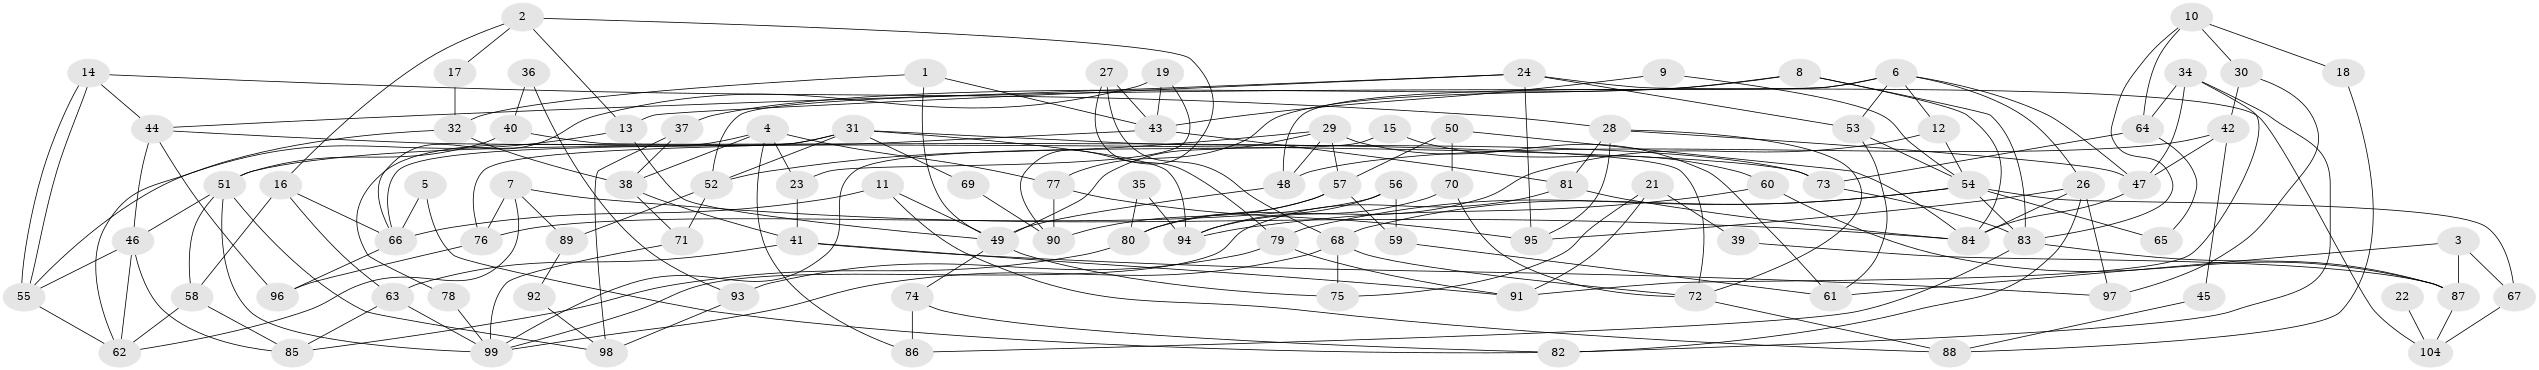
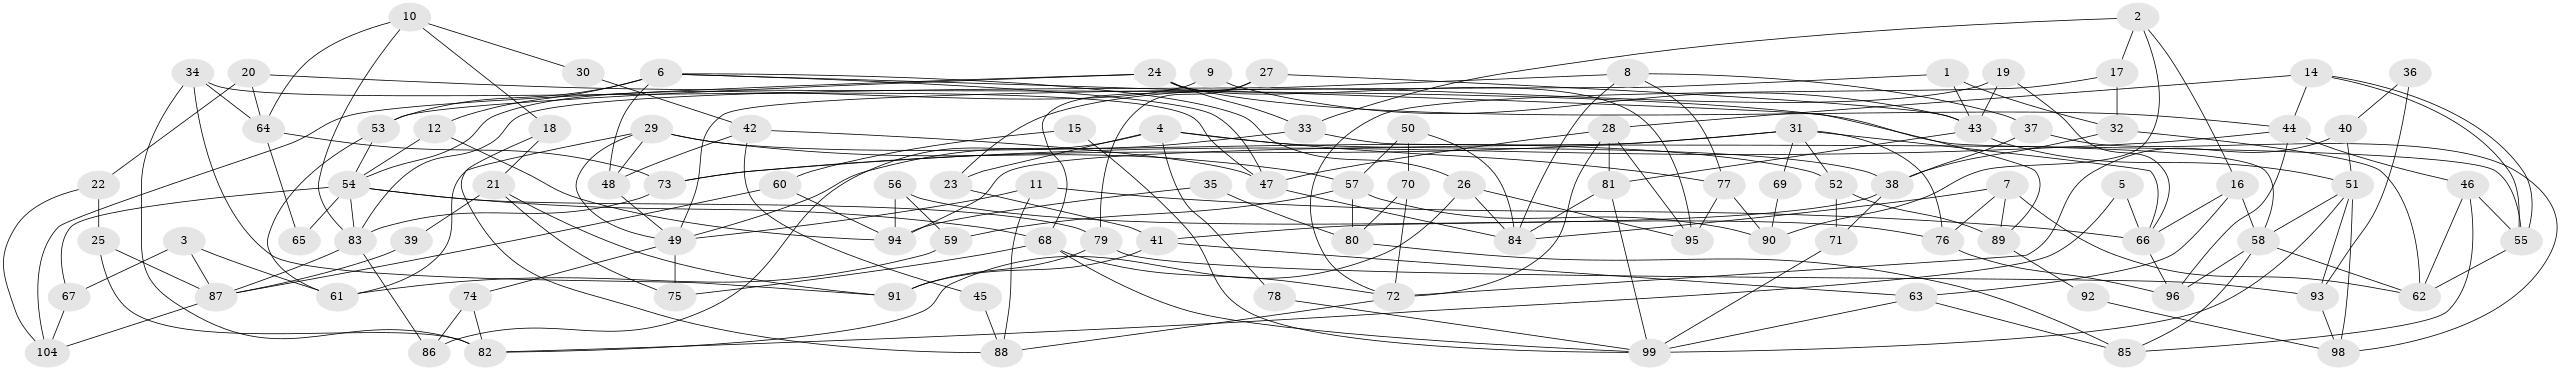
node "20": added
edge "6" -- "52": now "6" -- "89"
edge "17" -- "72": added
node "13": label "13" -> "33"
edge "18" -- "21": added
edge "51" -- "46": now "51" -- "93"
node "25": added
edge "58" -- "96": added
node "97": removed
